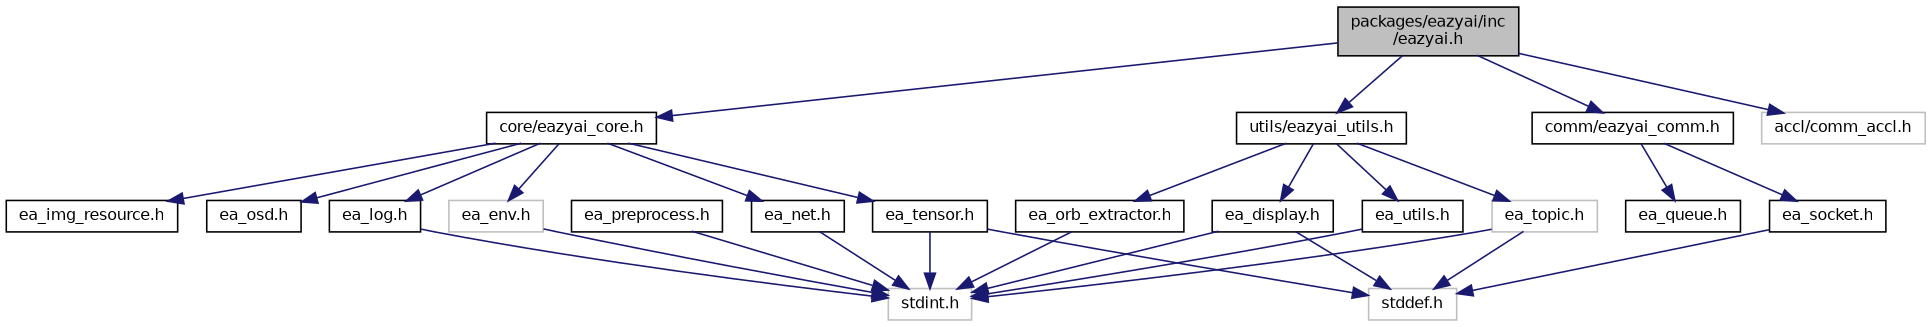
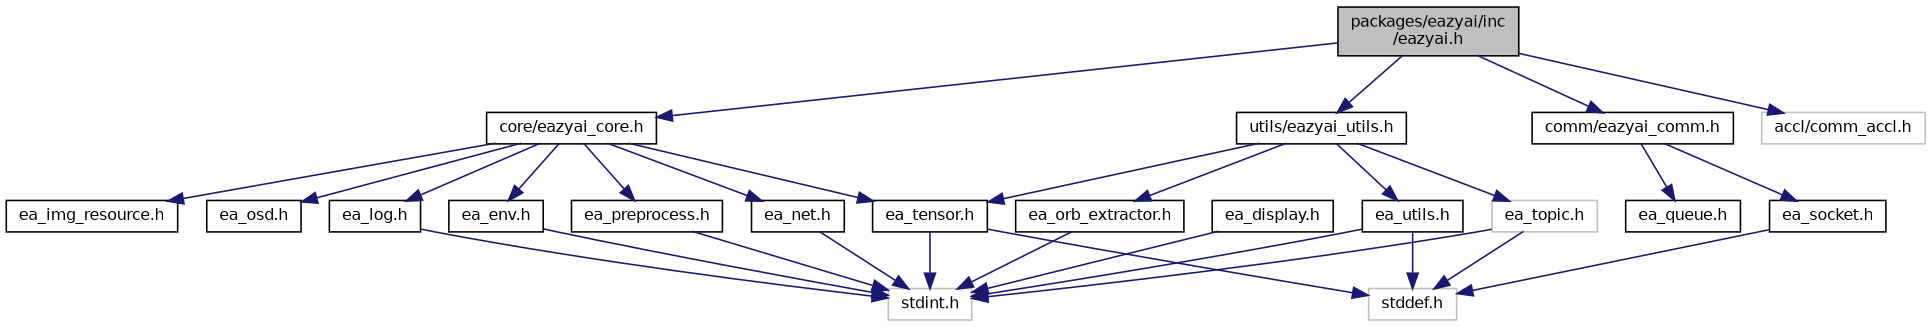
edge "utils/eazyai_utils.h" -> "ea_display.h": now "utils/eazyai_utils.h" -> "ea_tensor.h"
edge "core/eazyai_core.h" -> "ea_preprocess.h": added
node "ea_env.h": color grey75 -> black
edge "ea_display.h" -> "stddef.h": now "ea_utils.h" -> "stddef.h"
